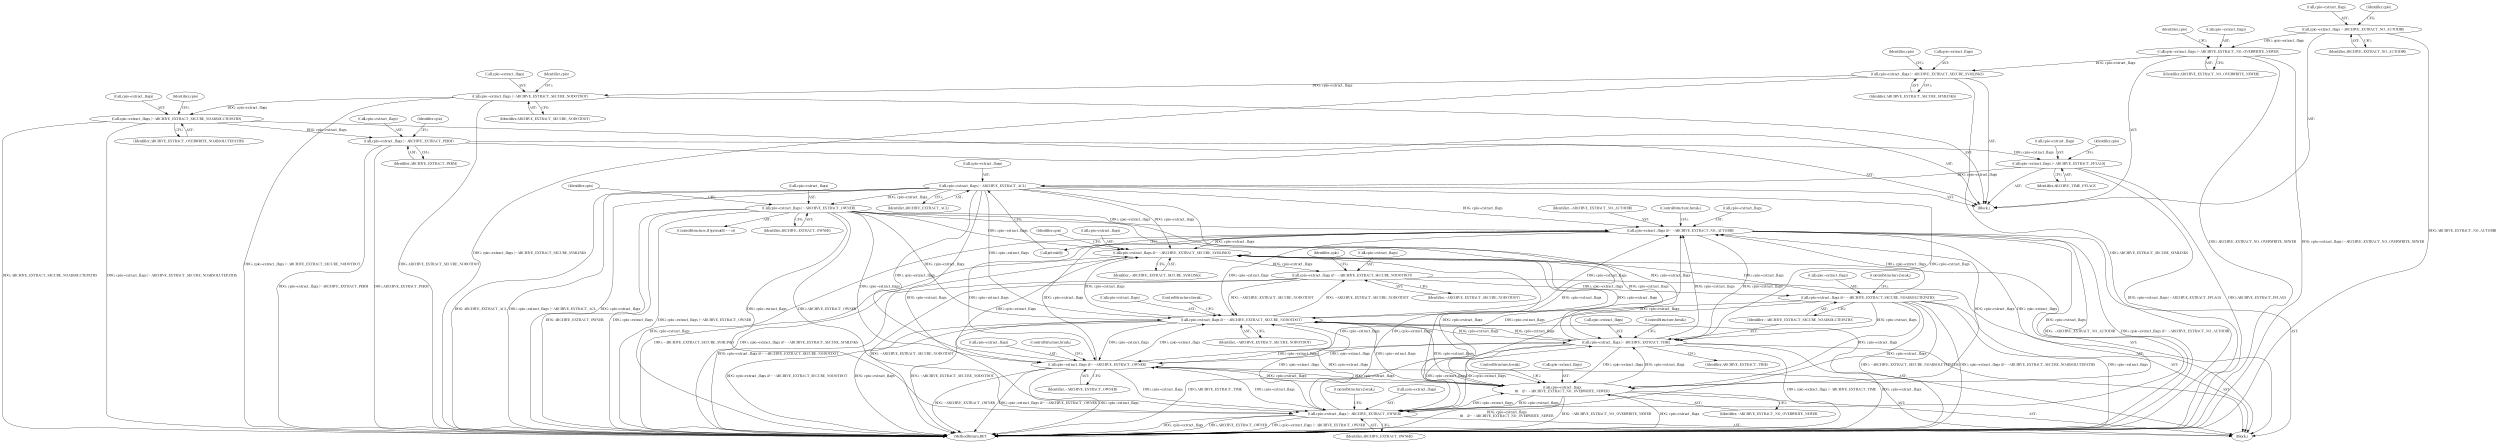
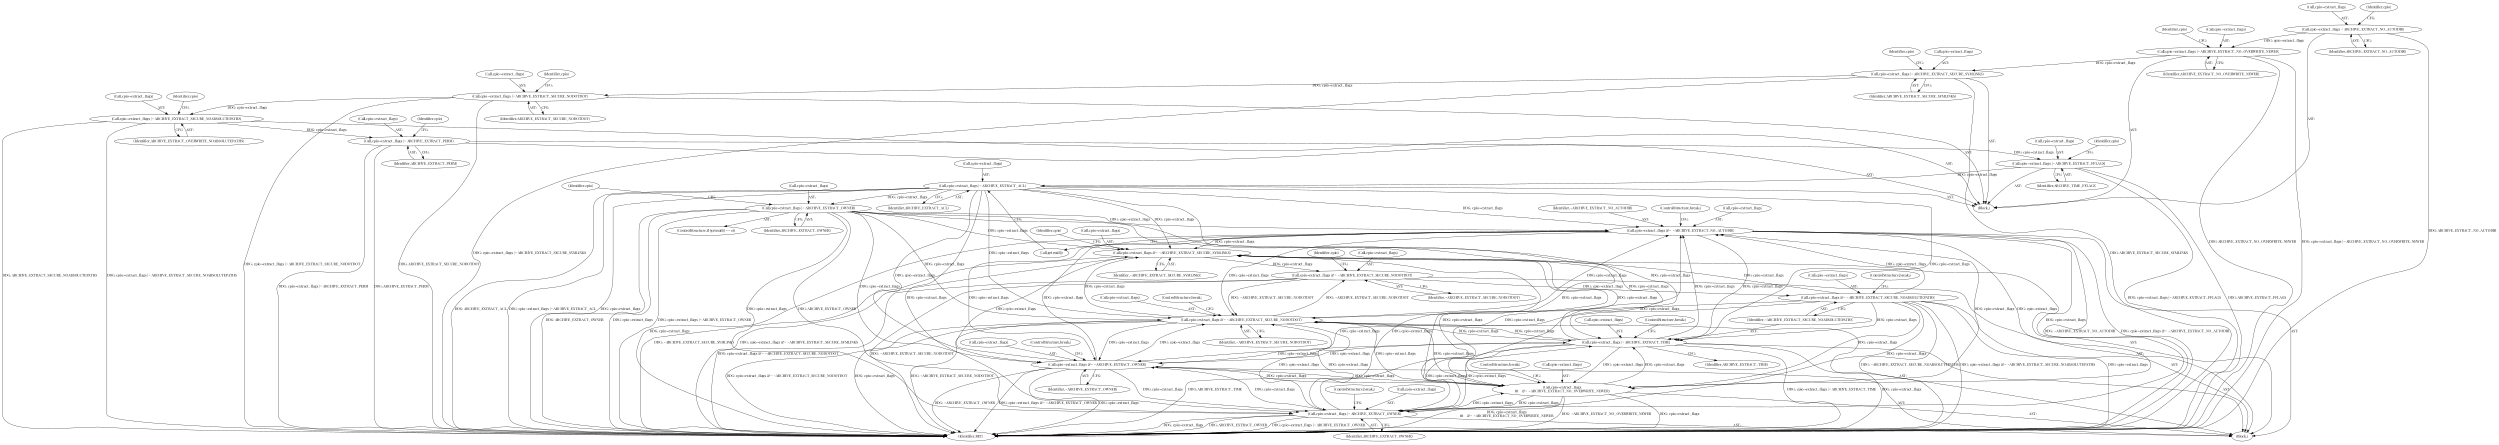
node "(Identifier,~ARCHIVE_EXTRACT_NO_OVERWRITE_NEWER)": removed
node "(MethodReturn,RET)": label "(MethodReturn,RET)" -> "(Identifier,RET)"
